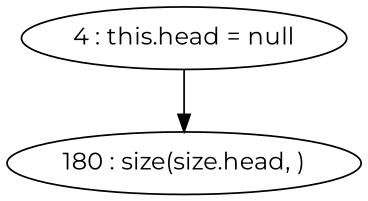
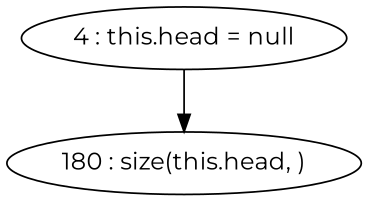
node "180 : size(size.head, )": label "180 : size(size.head, )" -> "180 : size(this.head, )"
